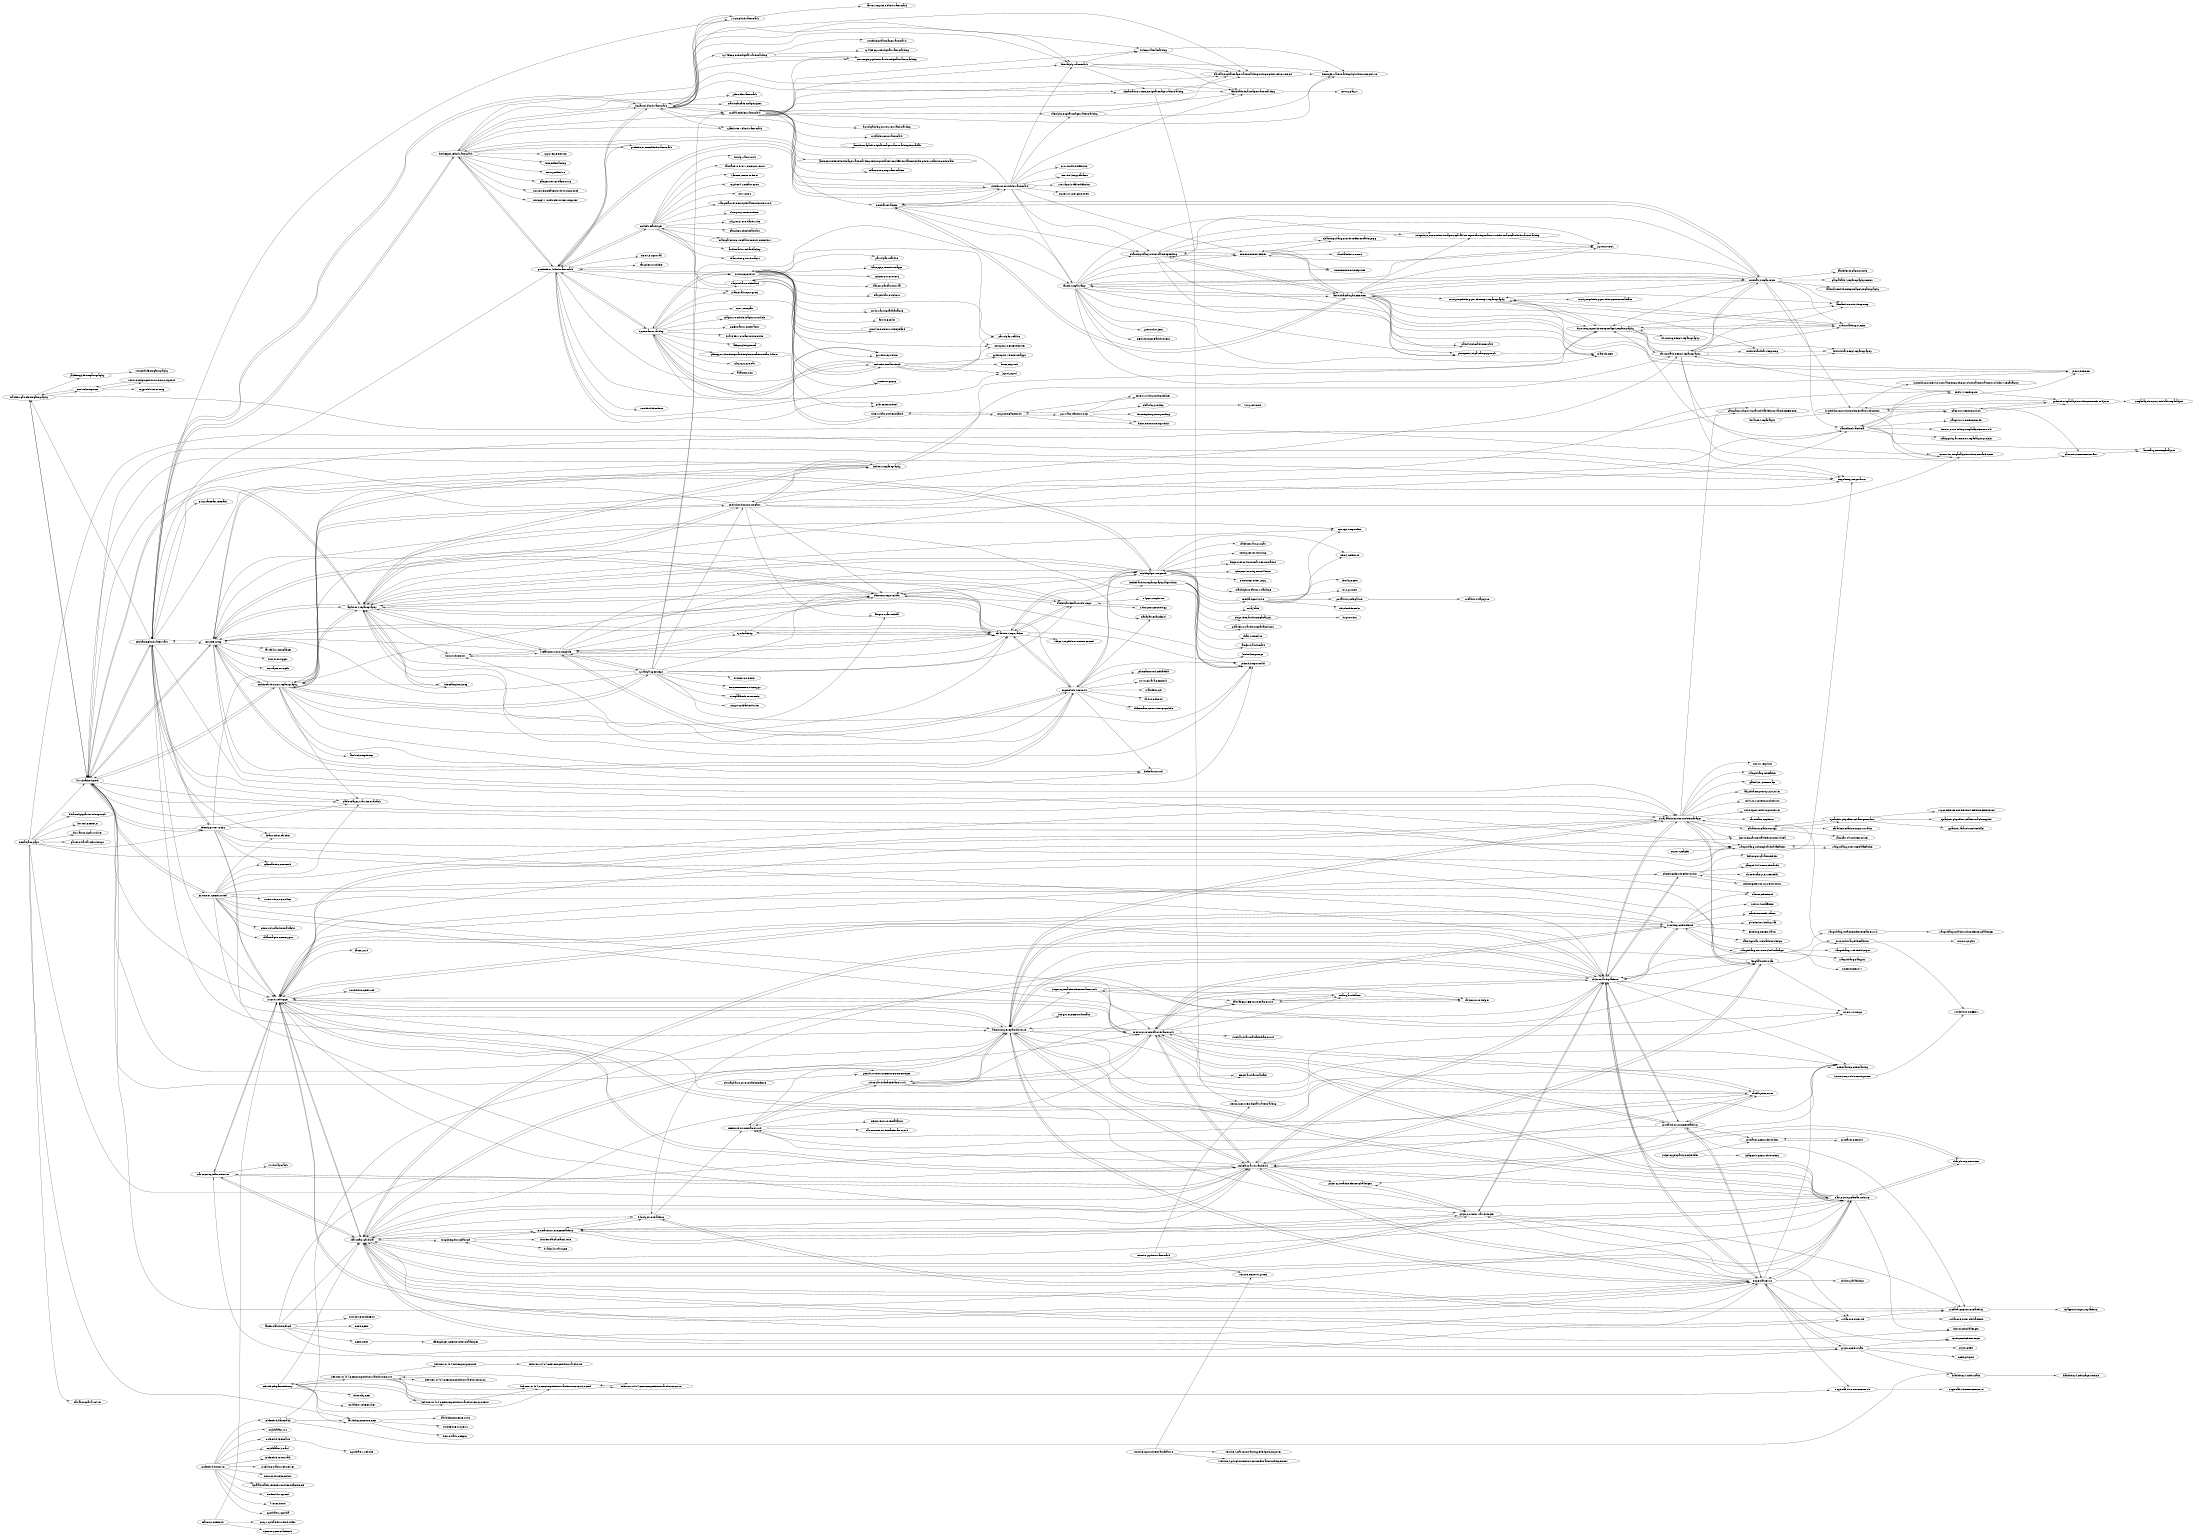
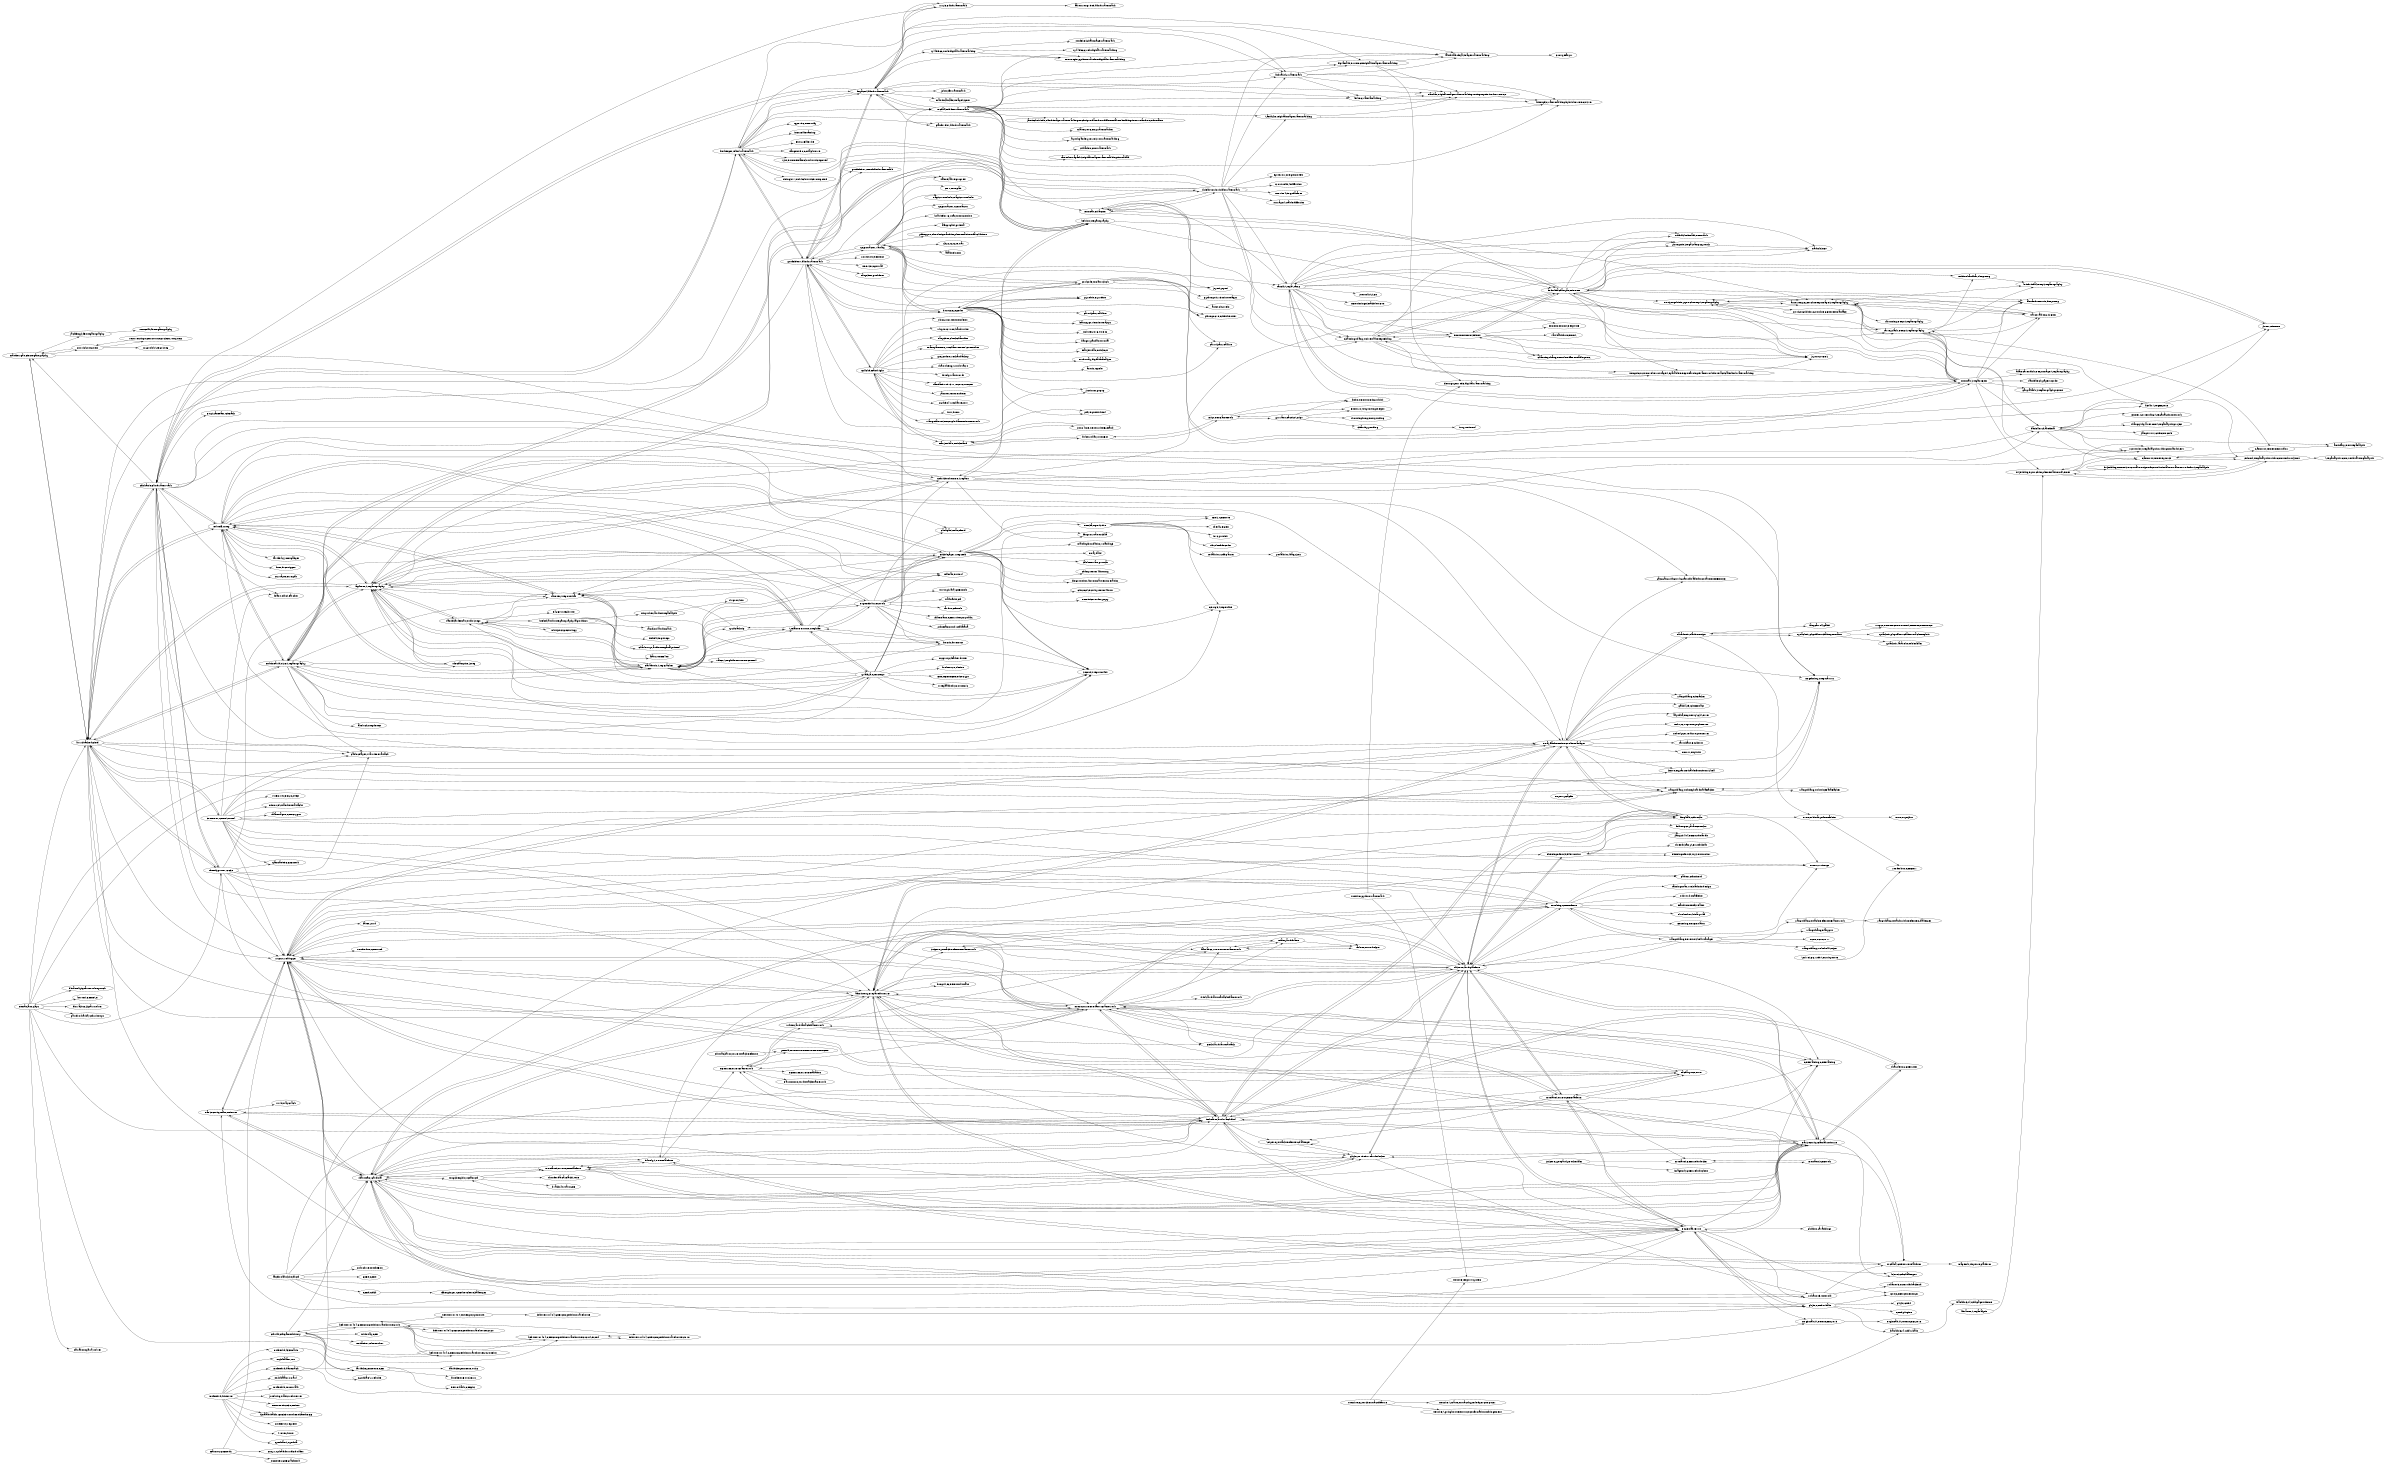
node "audiomark/wechat-backup": label "audiomark/wechat-backup" -> "greycodee/wechat-backup"
node "resurrecting-open-source-crc/outguess": label "resurrecting-open-source-crc/outguess" -> "resurrecting-open-source-projects/outguess"
node "liuke-wuhan/Authenticated": label "liuke-wuhan/Authenticated" -> "liuke-wuhan/ZuAnBot"
edge "eugenekolo/sec-tools" -> "bannsec/stegoVeritas": removed
edge "ragibson/Steganography" -> "korczis/foremost": reversed
node "Paradoxis/Flask-Unsign-Wordlist": removed
node "iangcarroll/cookiemonster": label "iangcarroll/cookiemonster" -> "iangcarroll/gakki"
node "54only/AWD_Platform": label "54only/AWD_Platform" -> "54only/SOON_Platform"
